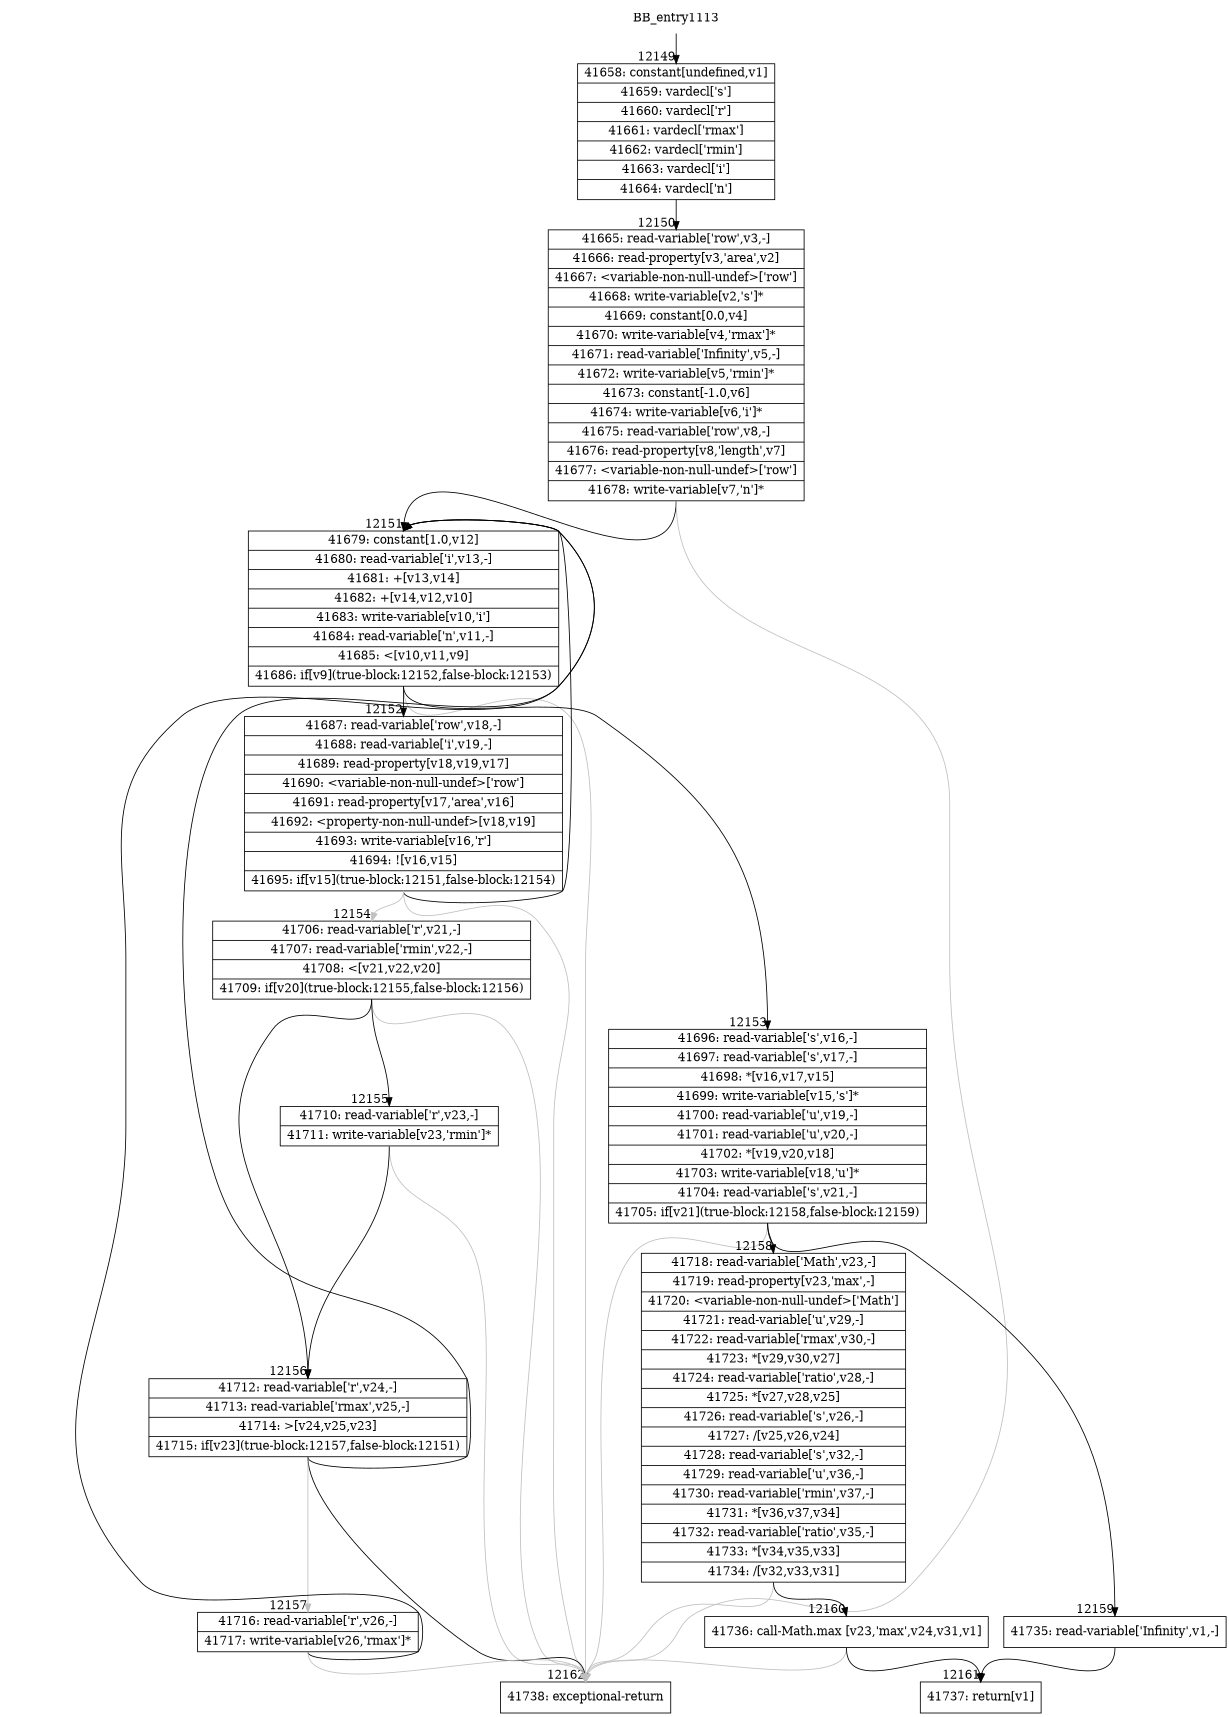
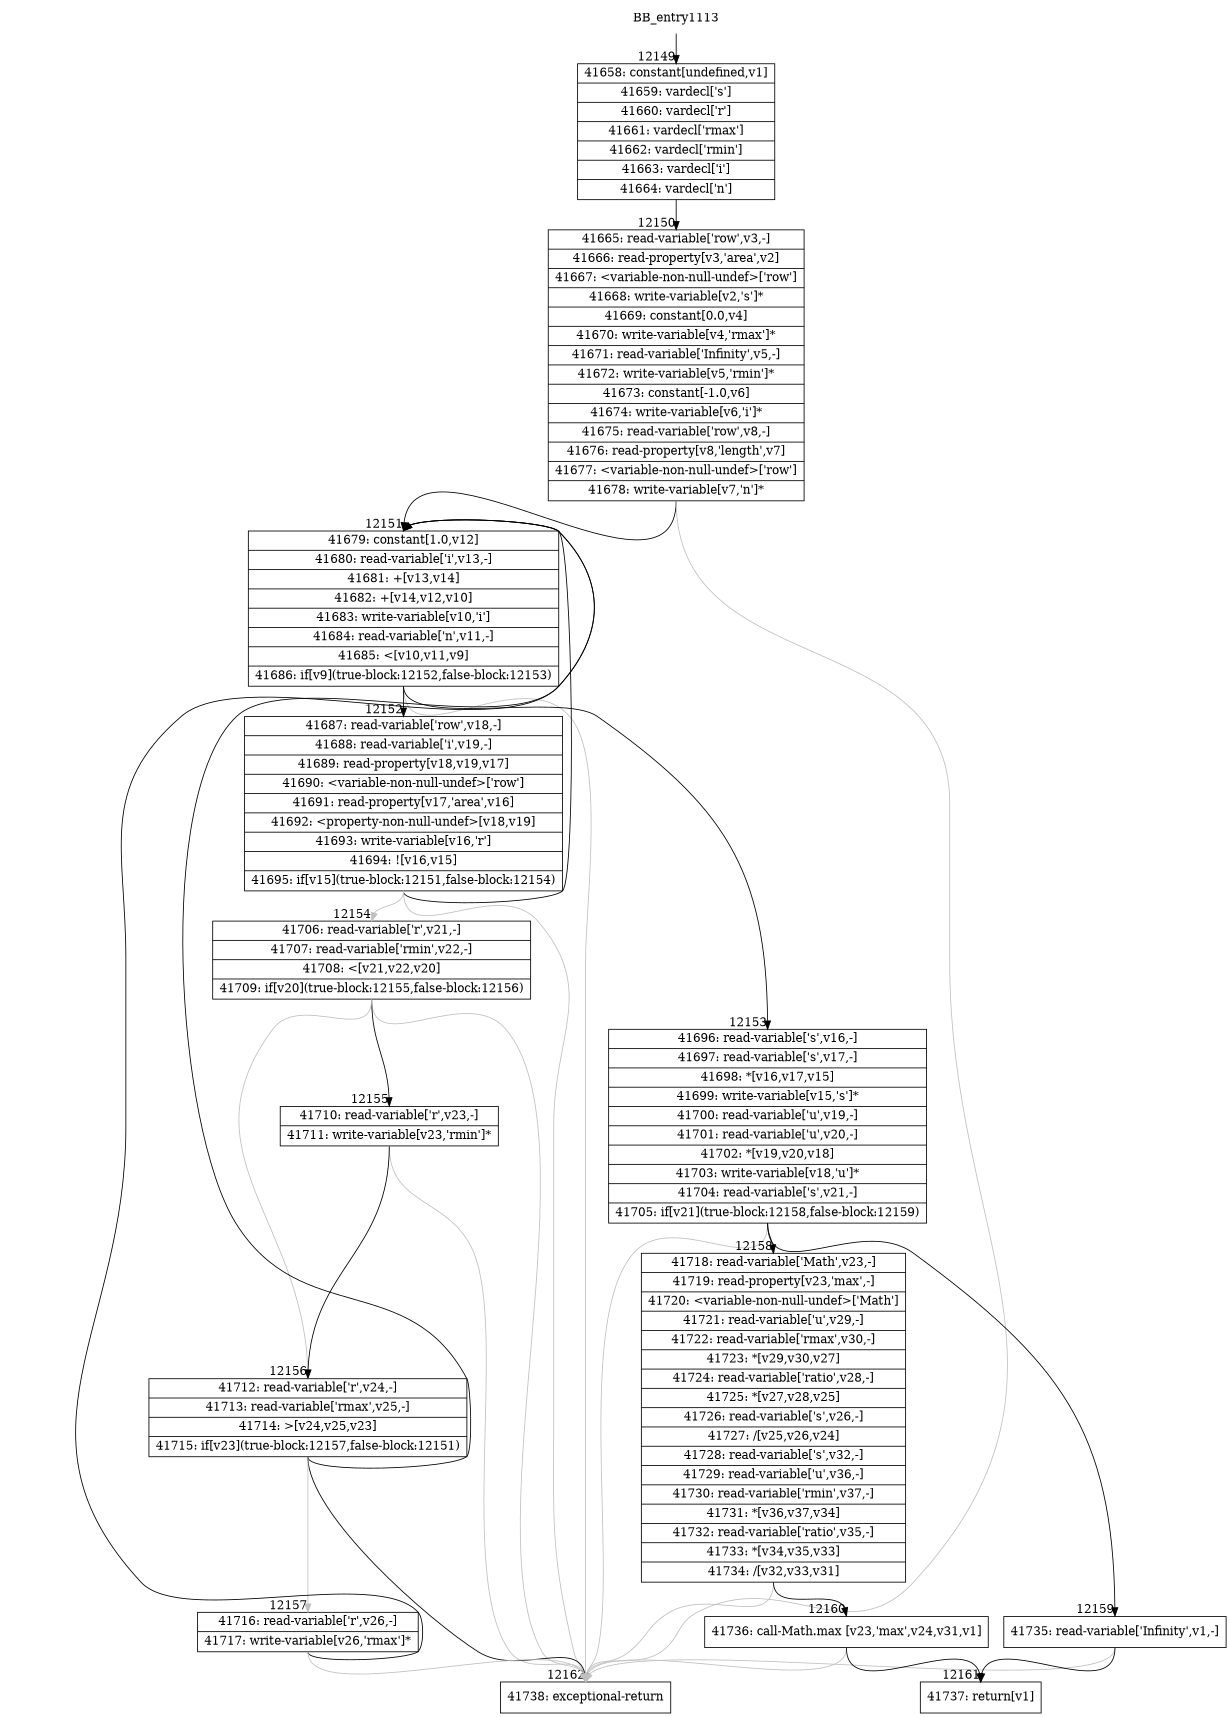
edge "41706: read-variable['r',v21,-]" -> "41712: read-variable['r',v24,-]": color black -> gray
edge "41735: read-variable['Infinity',v1,-]" -> "41738: exceptional-return": added
